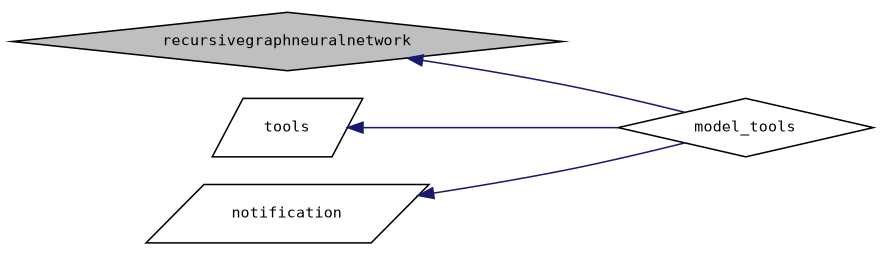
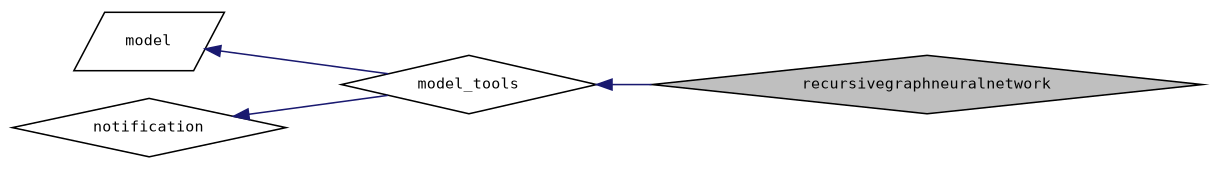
edge "model_tools" -> "recursivegraphneuralnetwork": reversed
node "tools": label "tools" -> "model"
node "notification": shape parallelogram -> diamond
